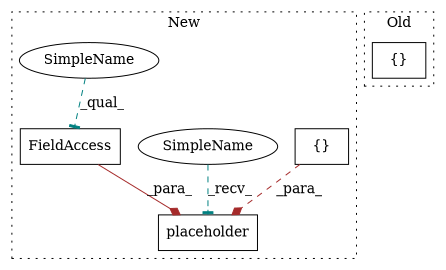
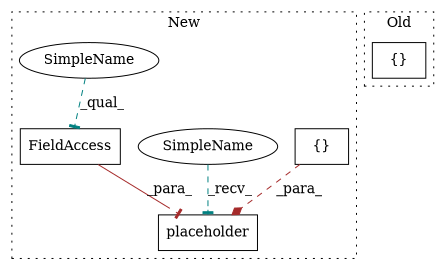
edge "FieldAccess" -> "placeholder": arrowhead diamond -> tee
